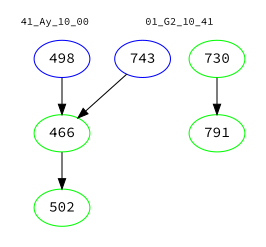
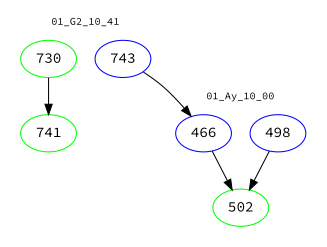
cluster "41_Ay_10_00": label "41_Ay_10_00" -> "01_Ay_10_00"
edge "498" -> "466": now "498" -> "502"
node "466": color green -> blue
node "791": label "791" -> "741"
